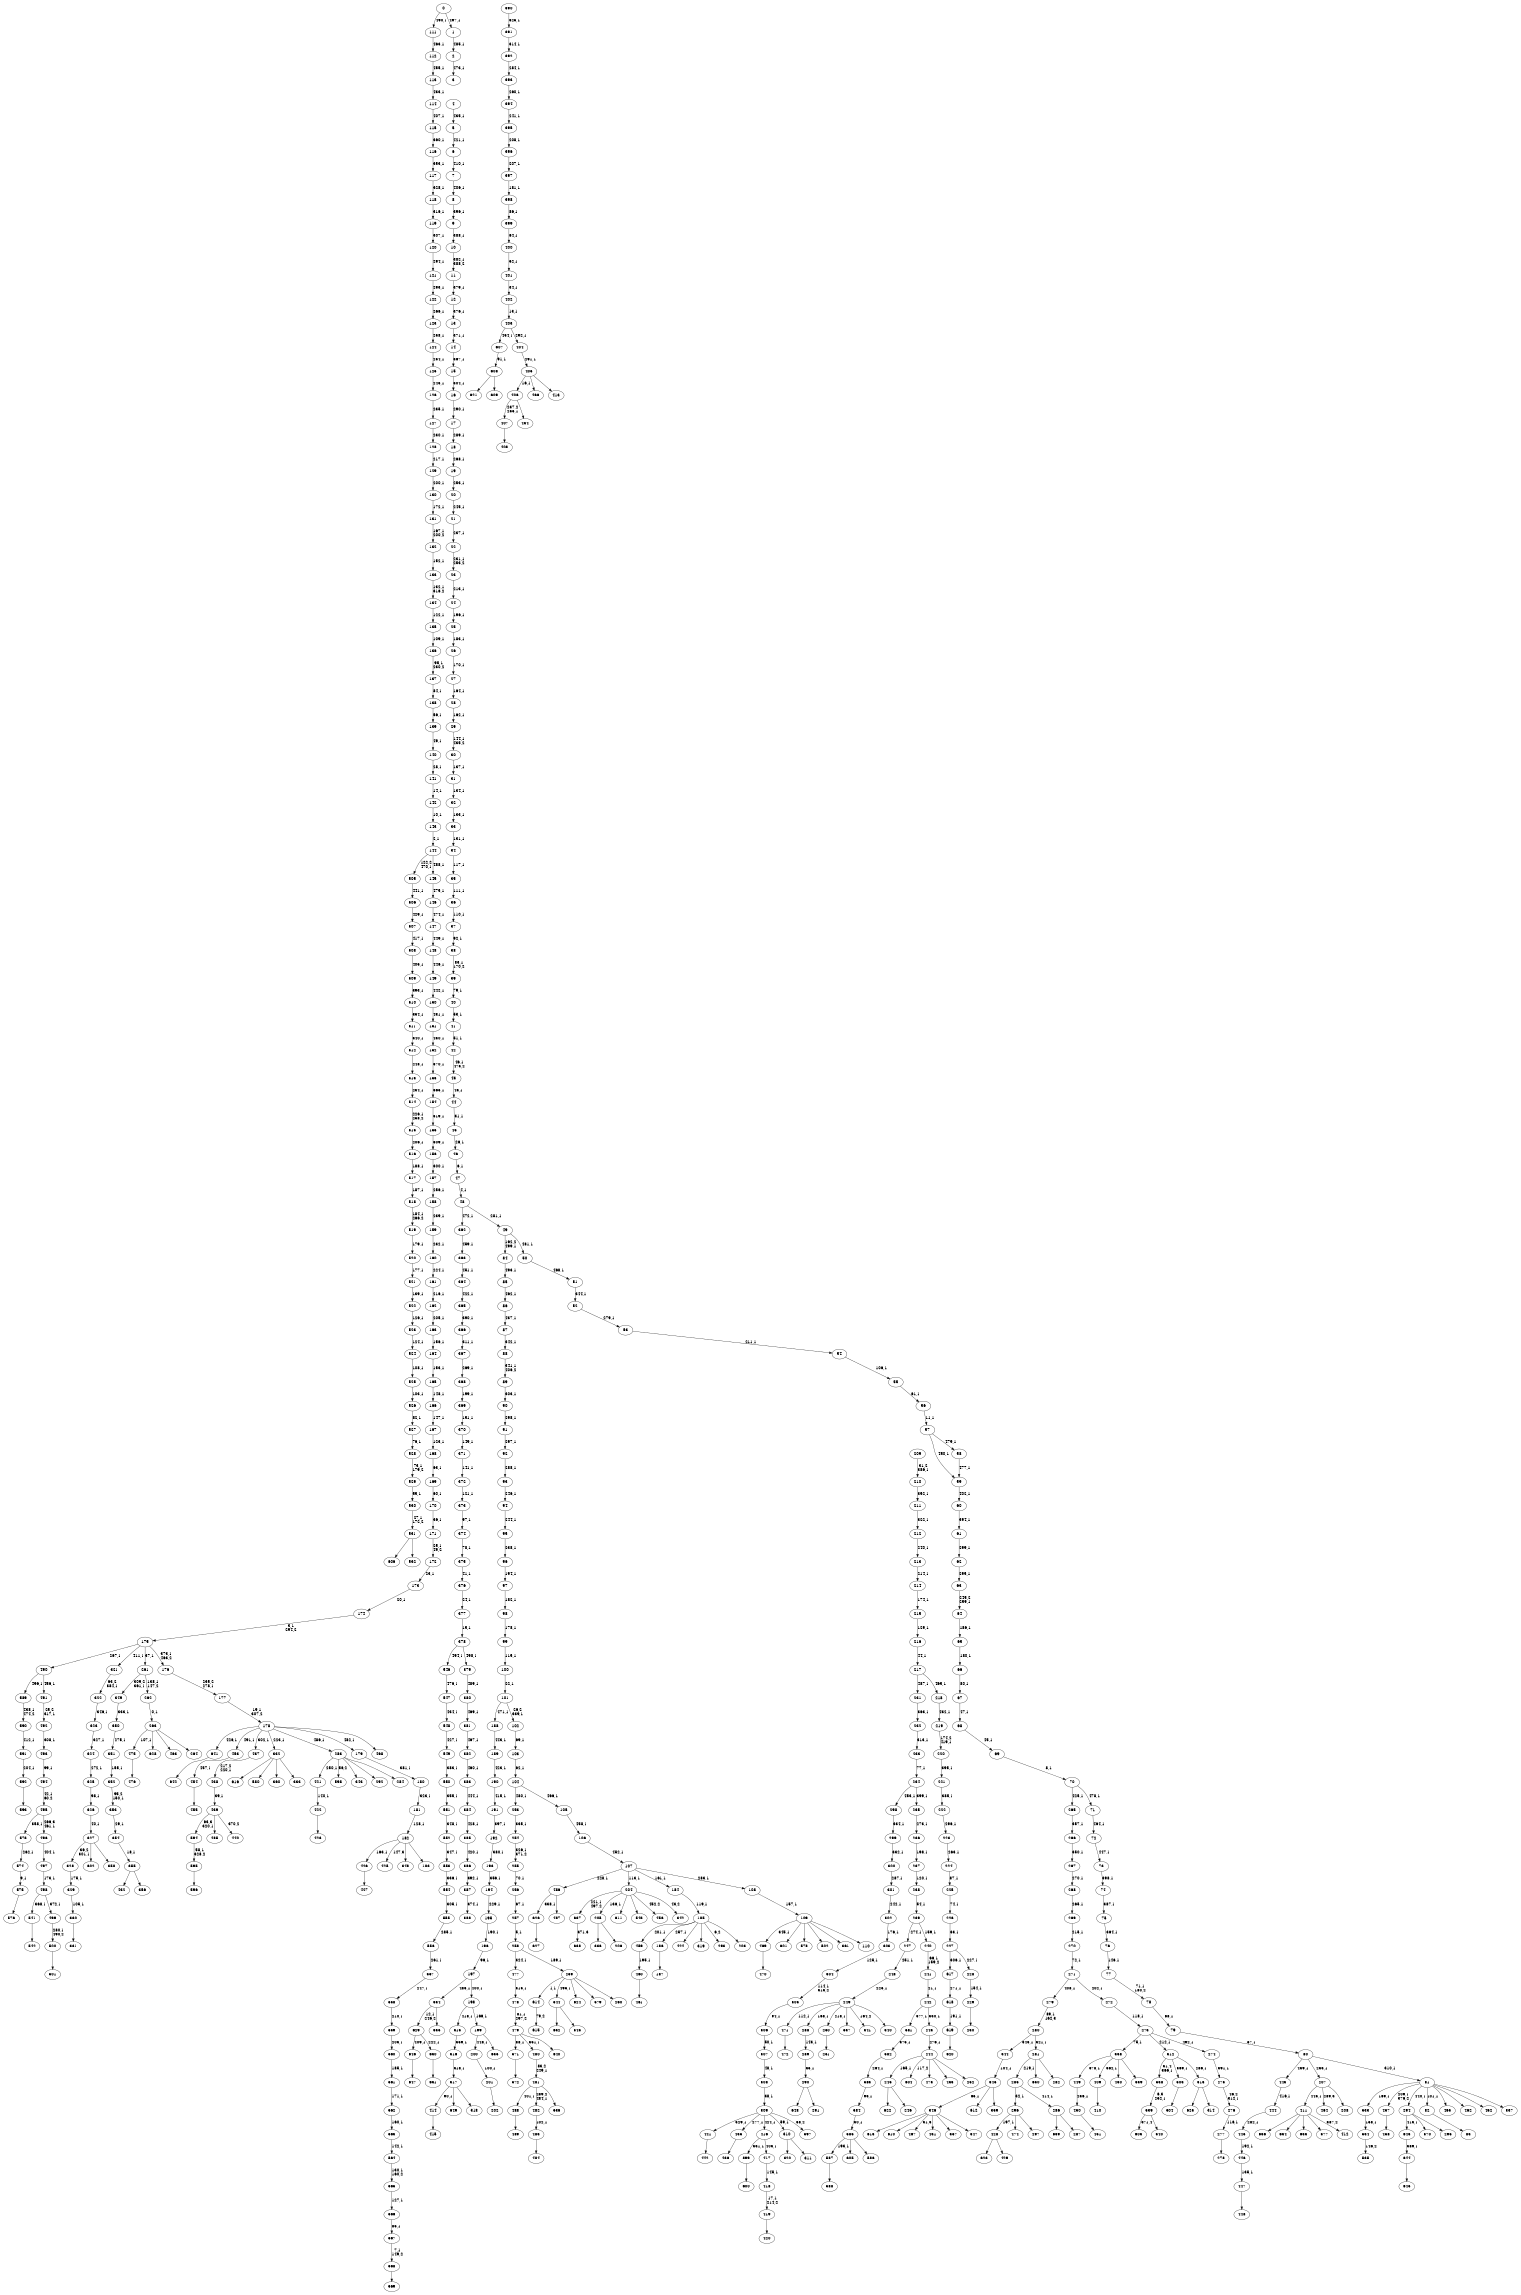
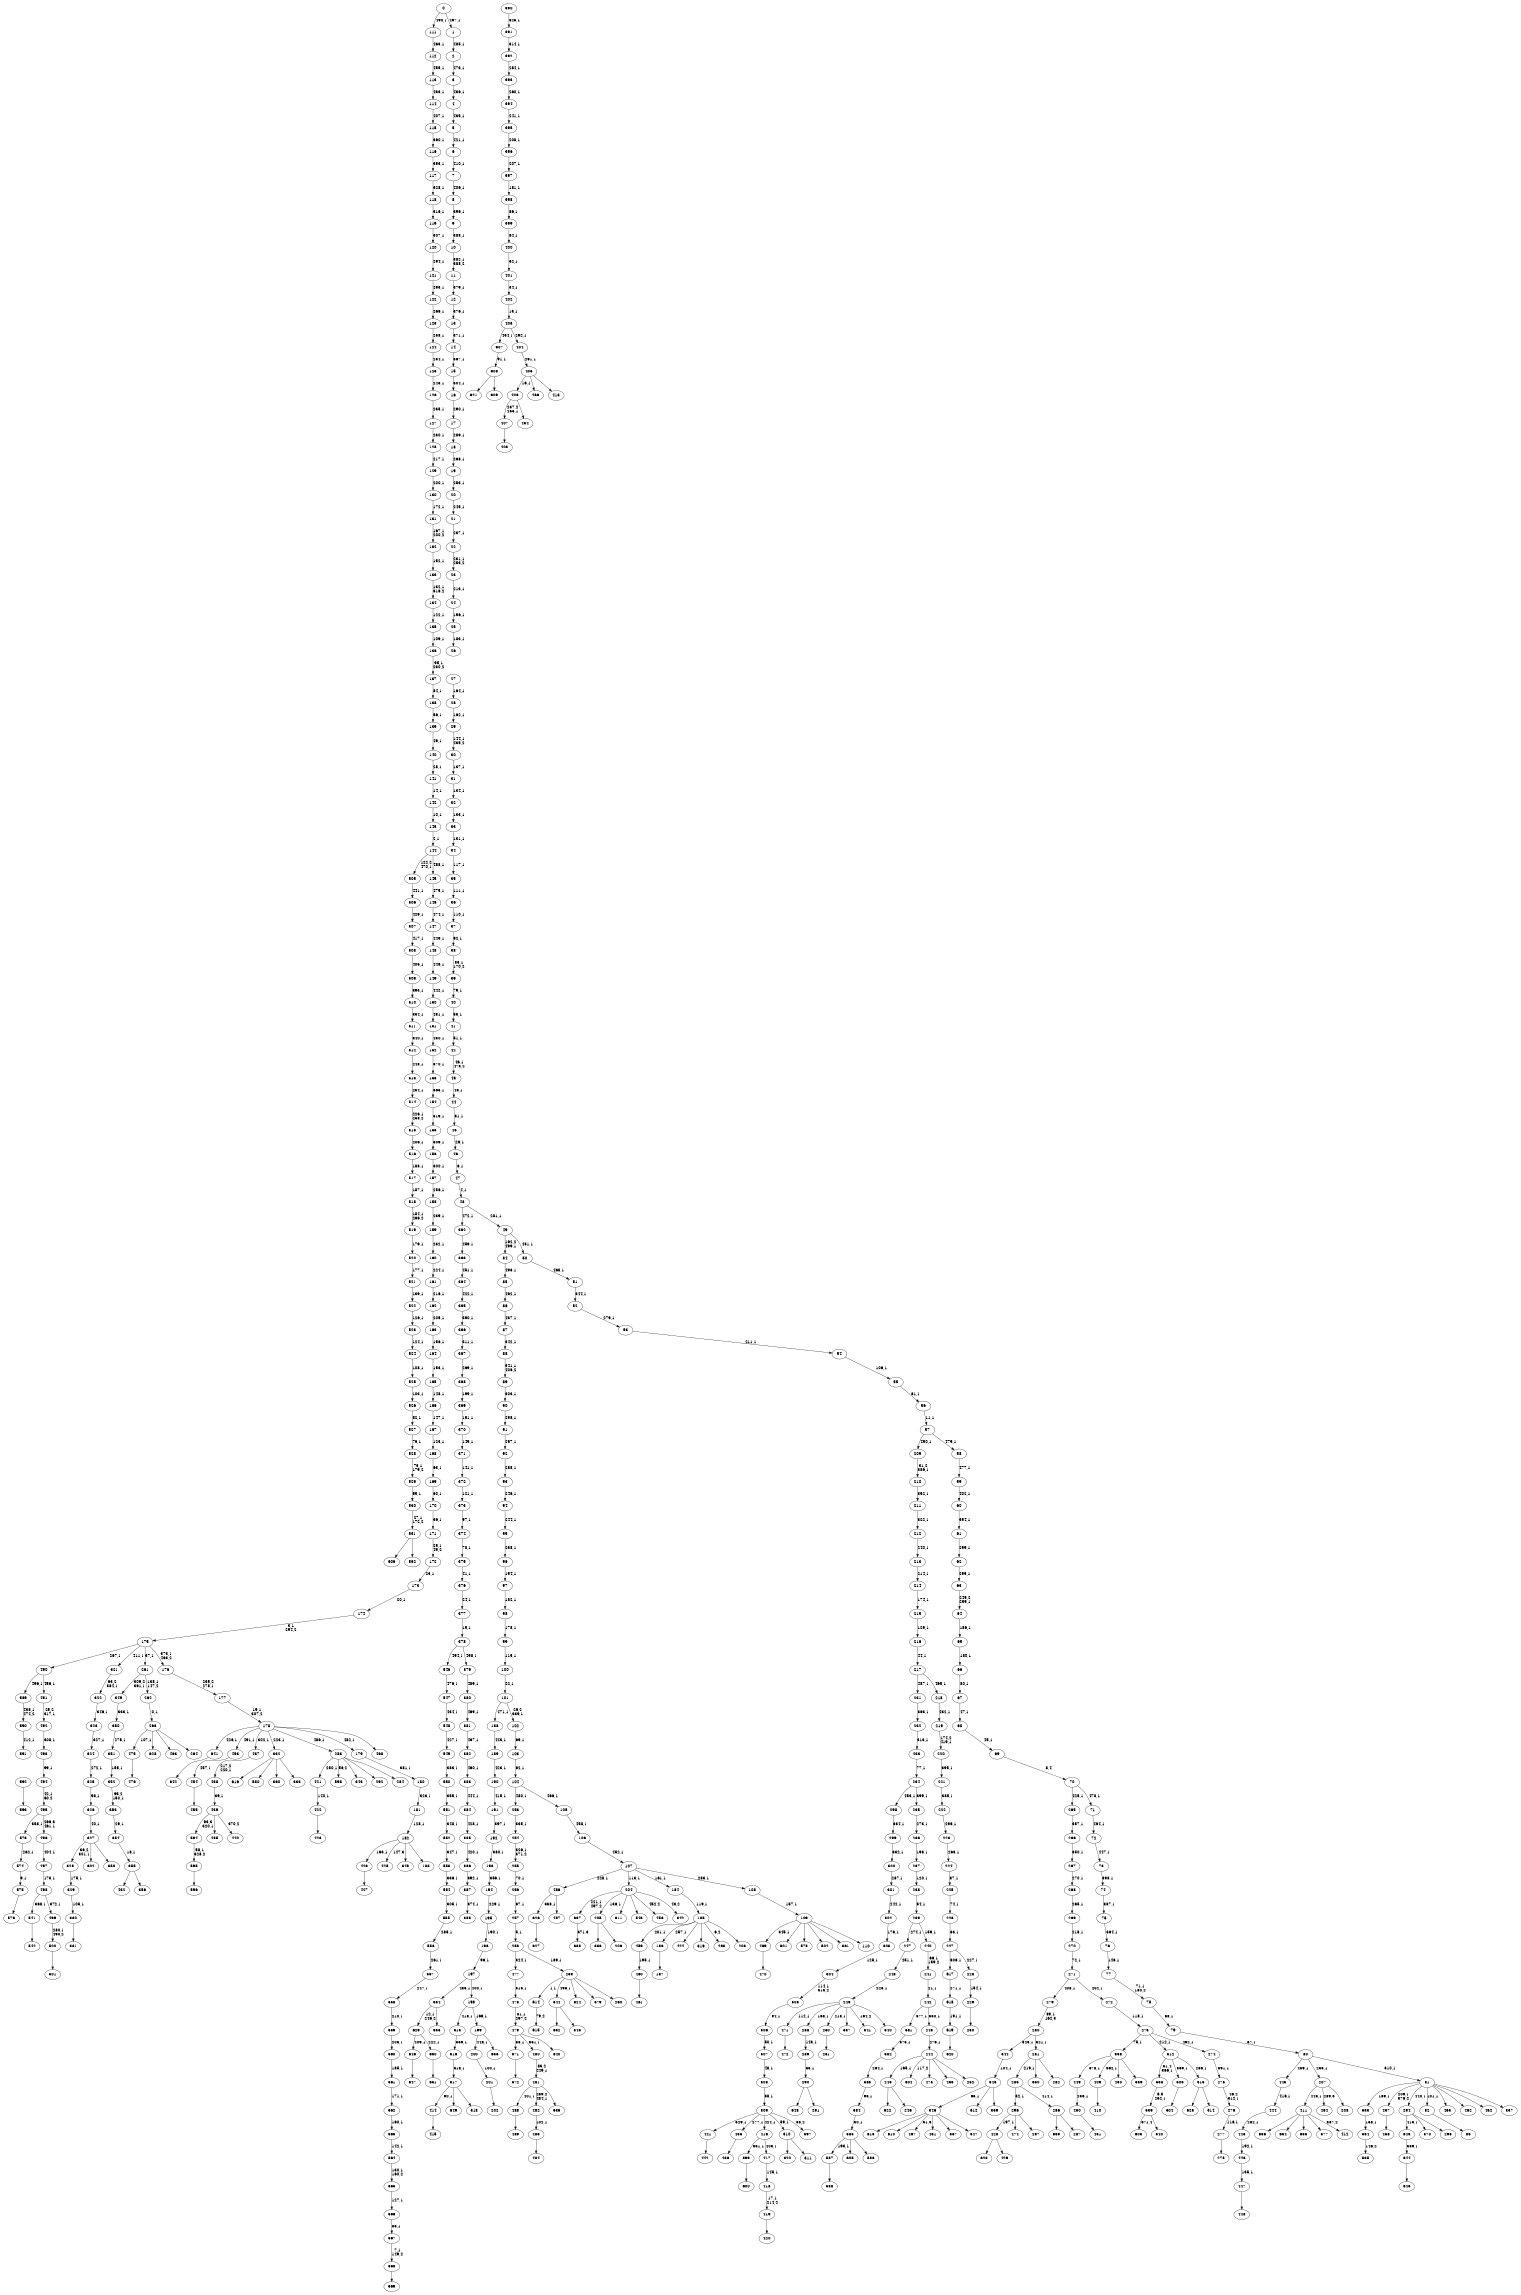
edge "3" -> "4": added, label "436,1"
edge "26" -> "27": removed, label "170,1"
edge "57" -> "59": now "57" -> "209"
edge "591" -> "592": removed, label "204,1"
edge "69" -> "70": label "8,1" -> "8,4"
